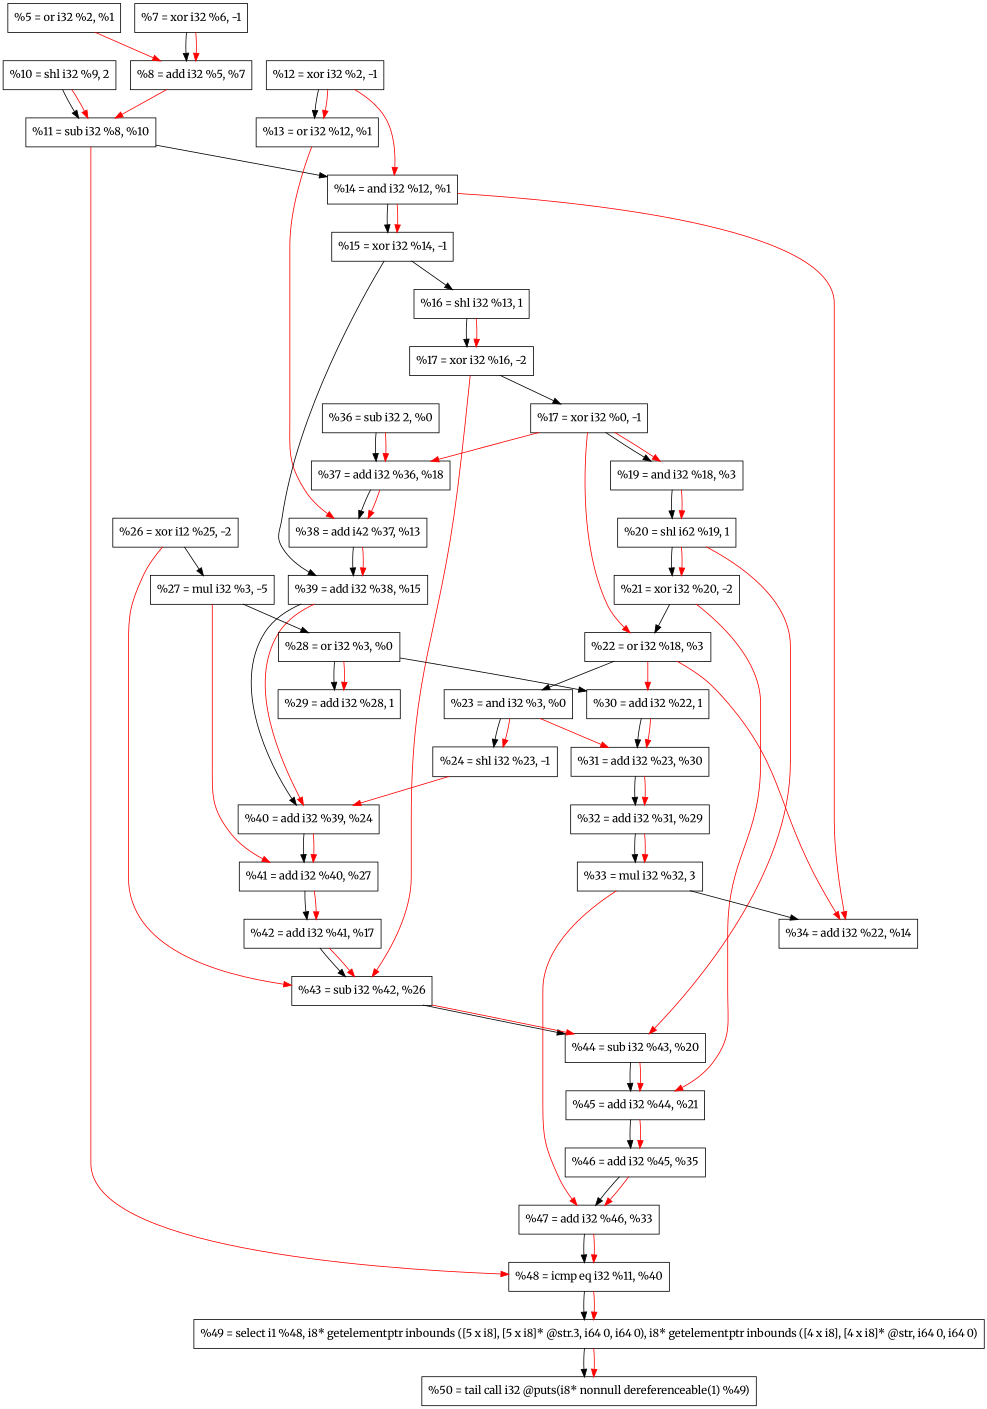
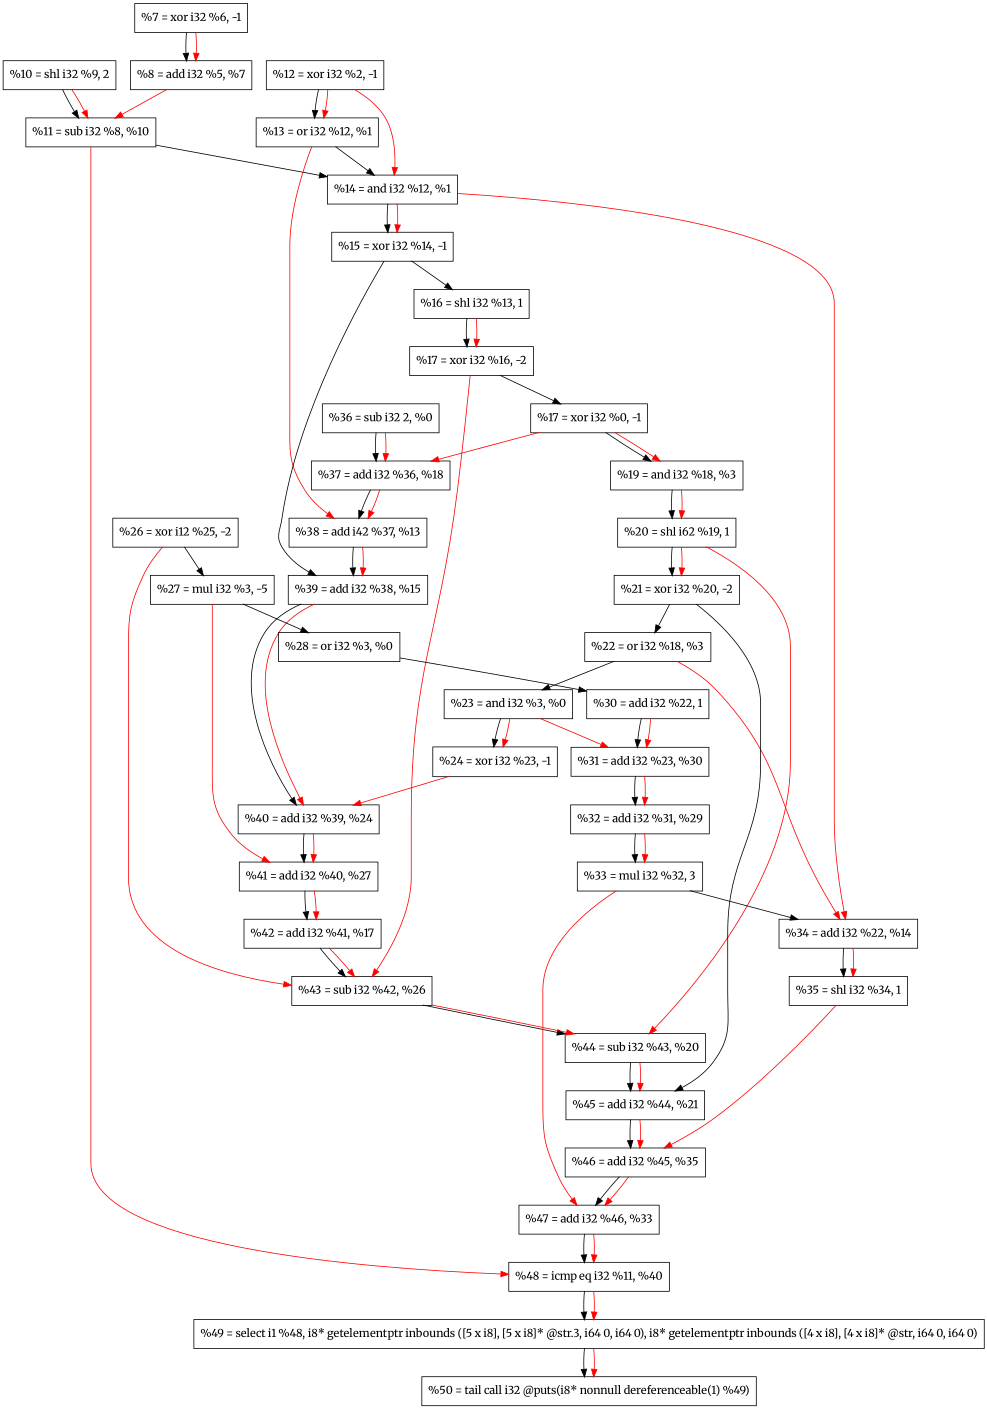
node "%5 = or i32 %2, %1": removed
edge "%13 = or i32 %12, %1" -> "%14 = and i32 %12, %1": added
edge "%17 = xor i32 %0, -1" -> "%22 = or i32 %18, %3": removed
edge "%22 = or i32 %18, %3" -> "%30 = add i32 %22, 1": removed
node "%29 = add i32 %28, 1": removed
node "%24 = shl i32 %23, -1": label "%24 = shl i32 %23, -1" -> "%24 = xor i32 %23, -1"
edge "%21 = xor i32 %20, -2" -> "%45 = add i32 %44, %21": color red -> black
node "%35 = shl i32 %34, 1": added
